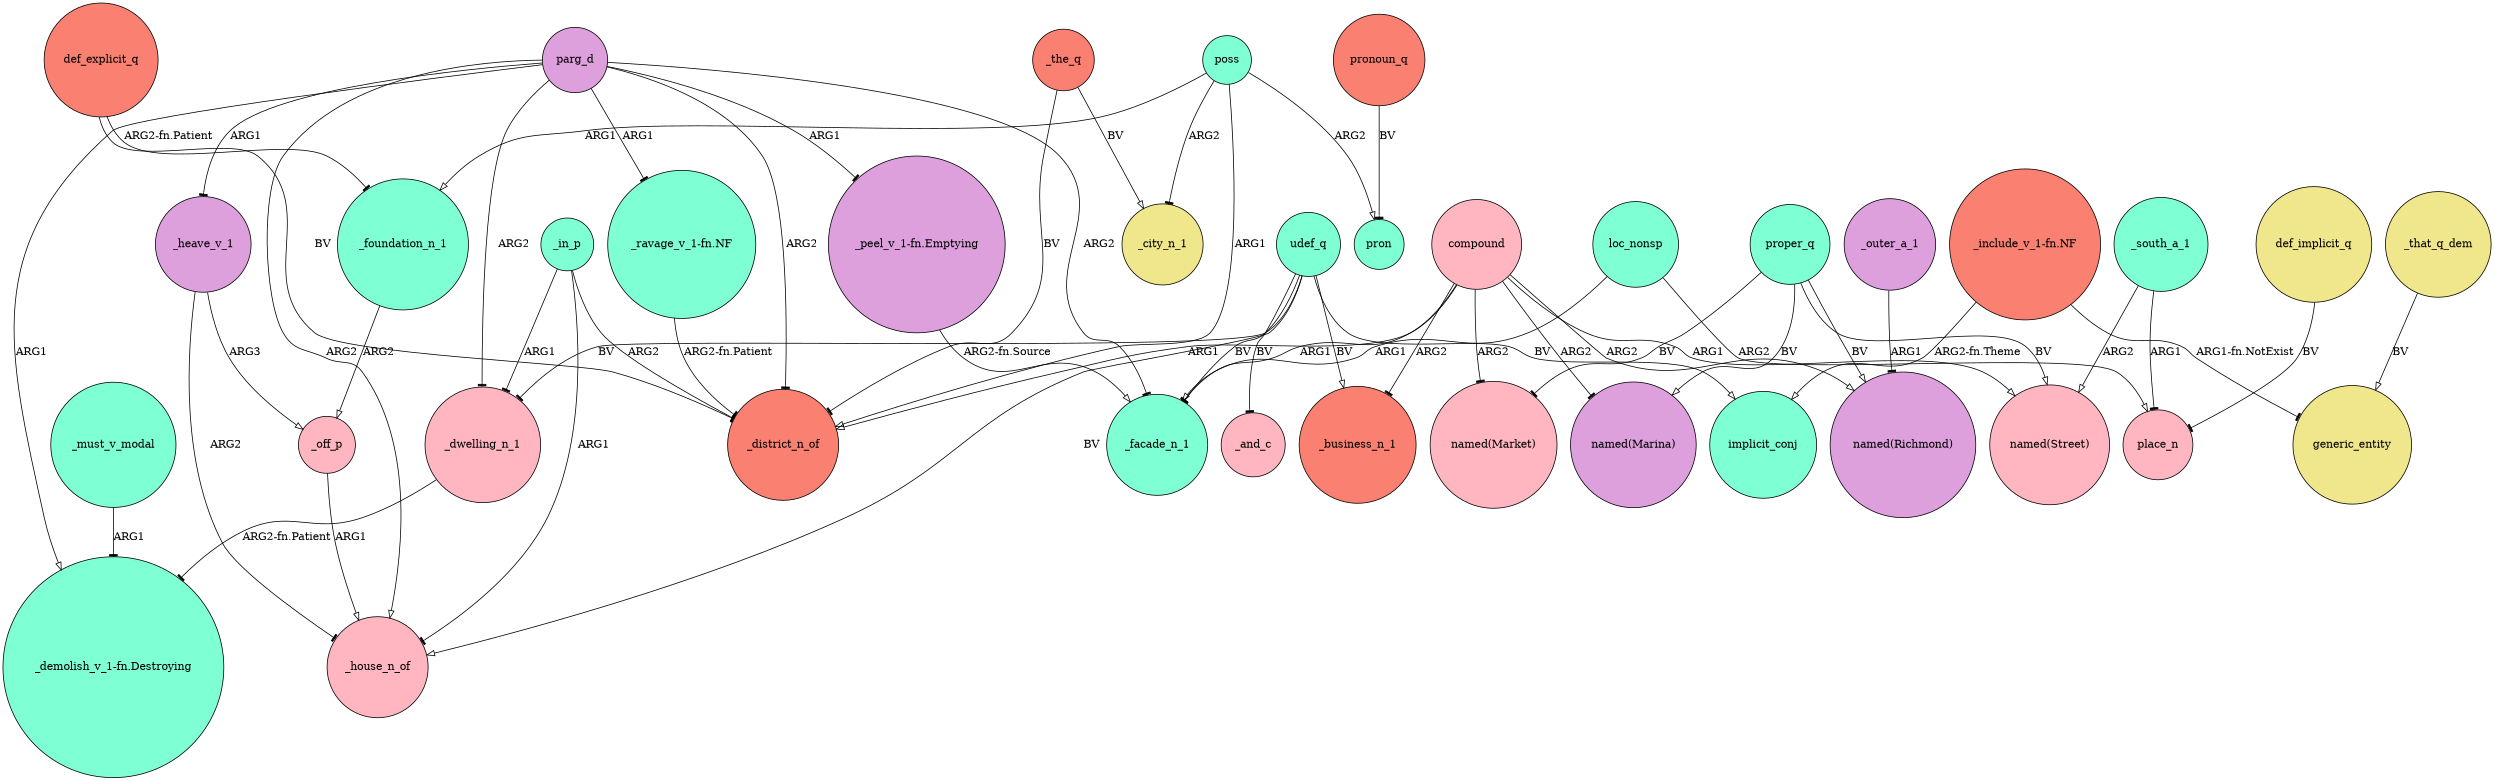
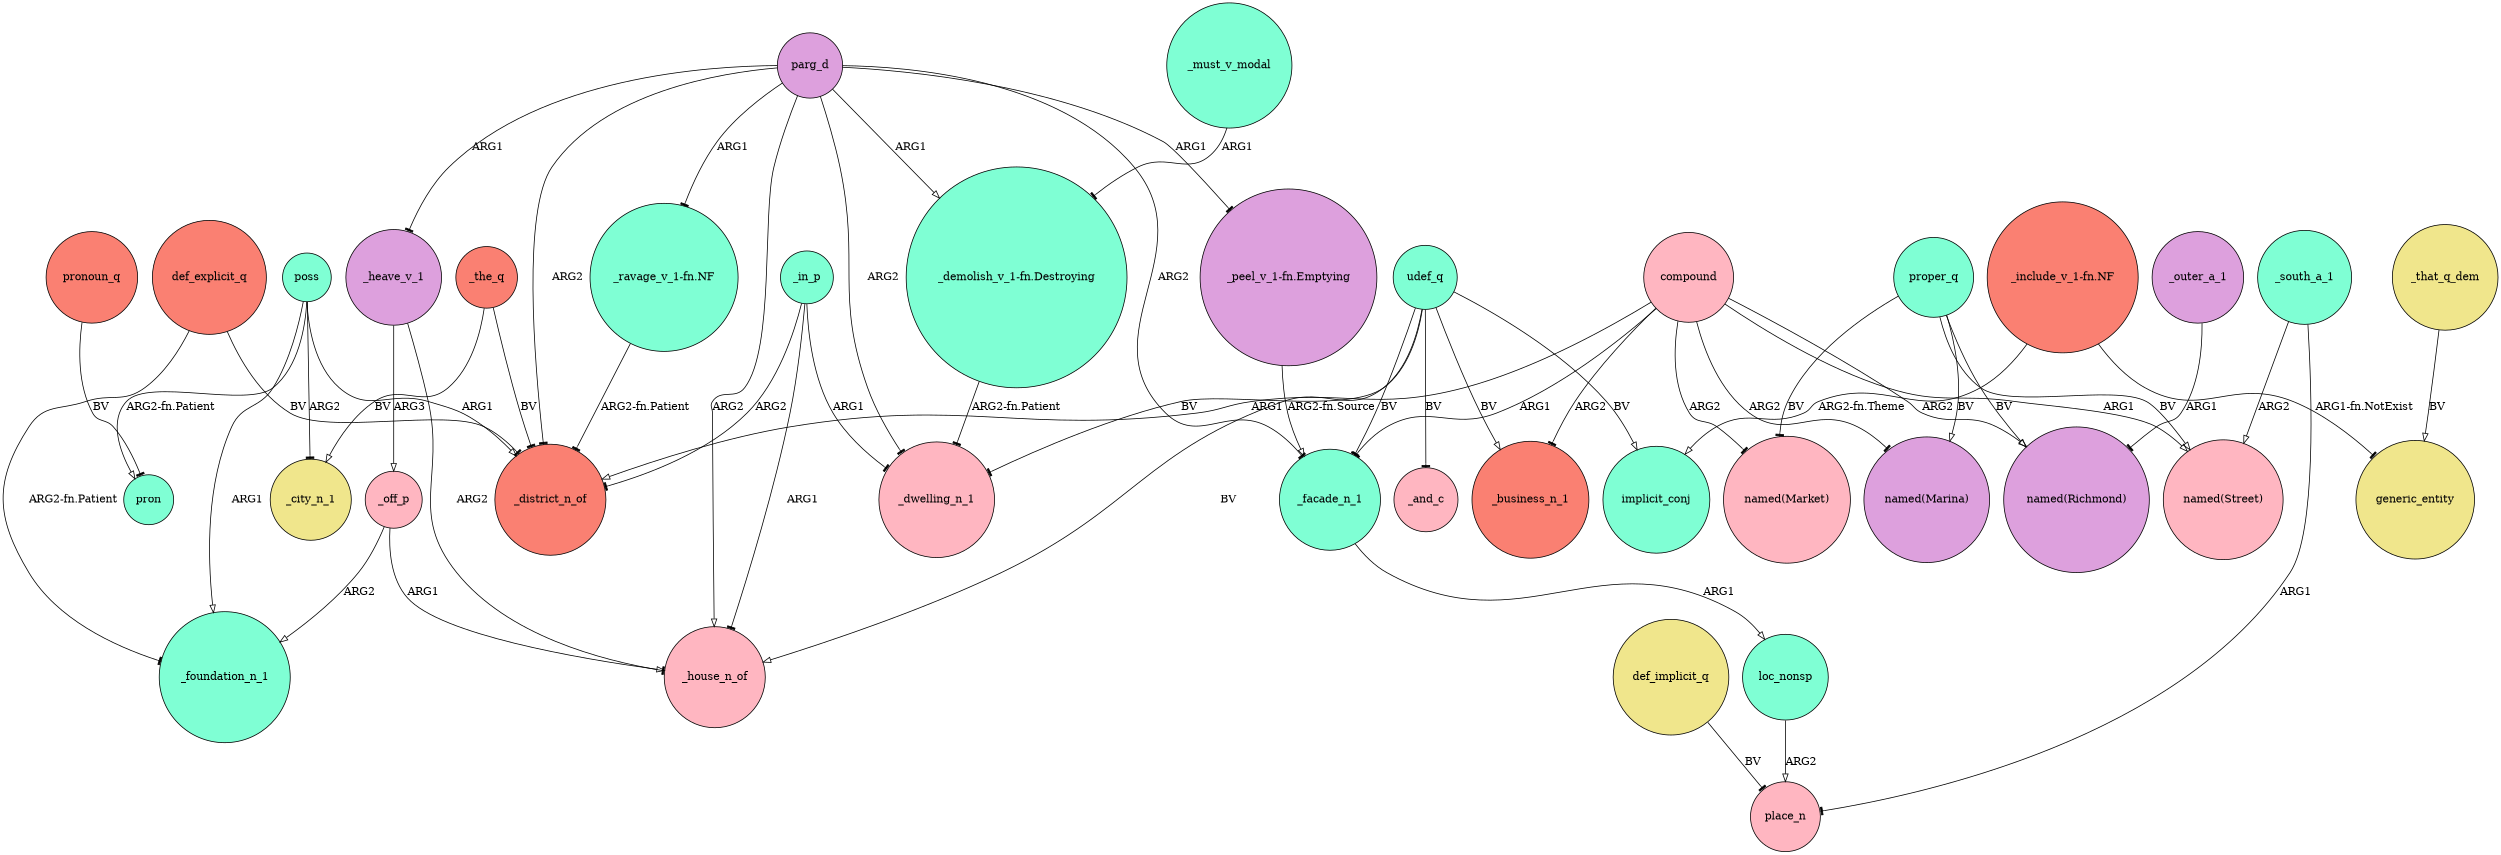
edge "poss" -> "pron": label "ARG2" -> "ARG2-fn.Patient"
edge "loc_nonsp" -> "_facade_n_1": reversed
edge "_foundation_n_1" -> "_off_p": reversed
edge "_dwelling_n_1" -> "_demolish_v_1-fn.Destroying": reversed
